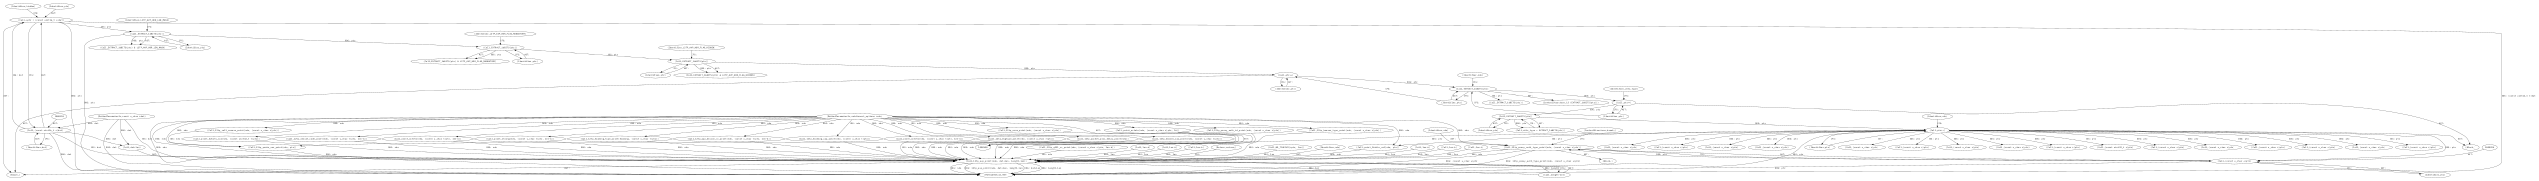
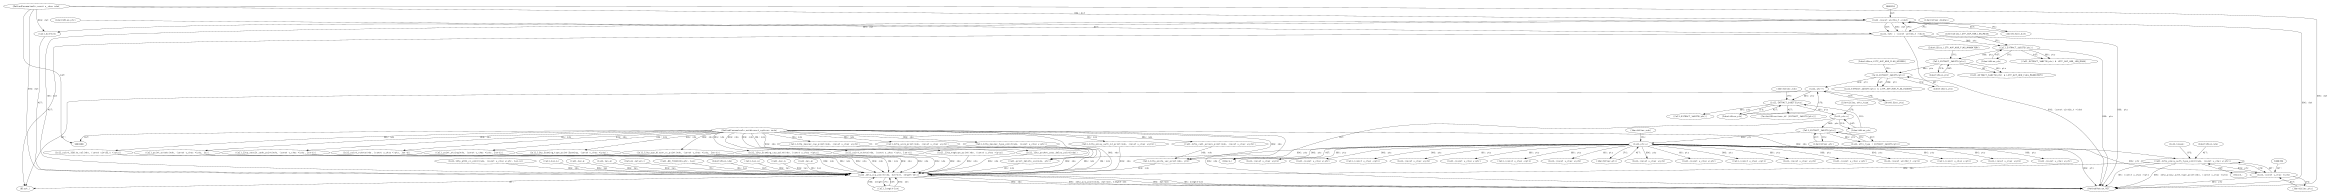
node "(ControlStructure,break;)": label "(ControlStructure,break;)" -> "(Call,break;)"
edge "(Call,print_octets(ndo, (const u_char *)ptr, 16))" -> "1000108": now "(MethodParameterIn,const u_char *dat)" -> "1000108"
